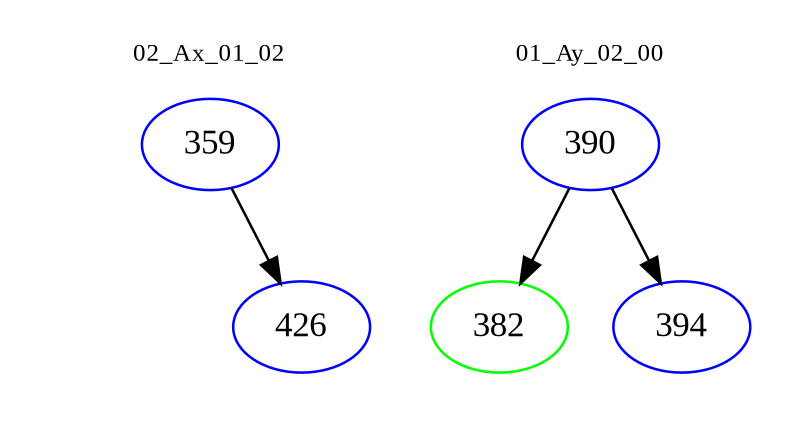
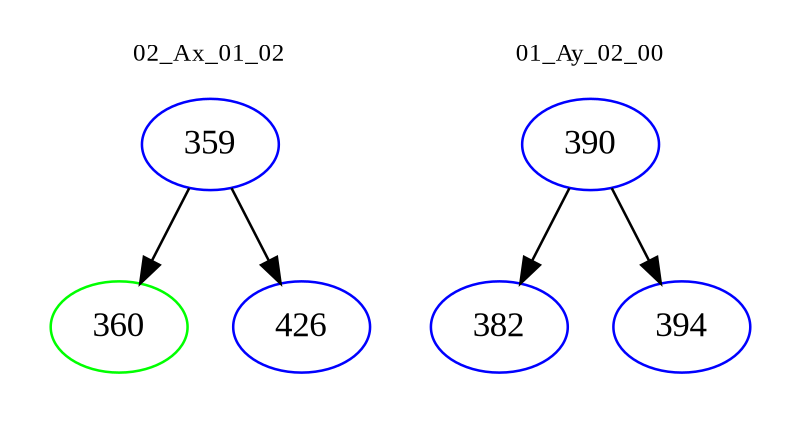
node "360": added
node "382": color green -> blue
